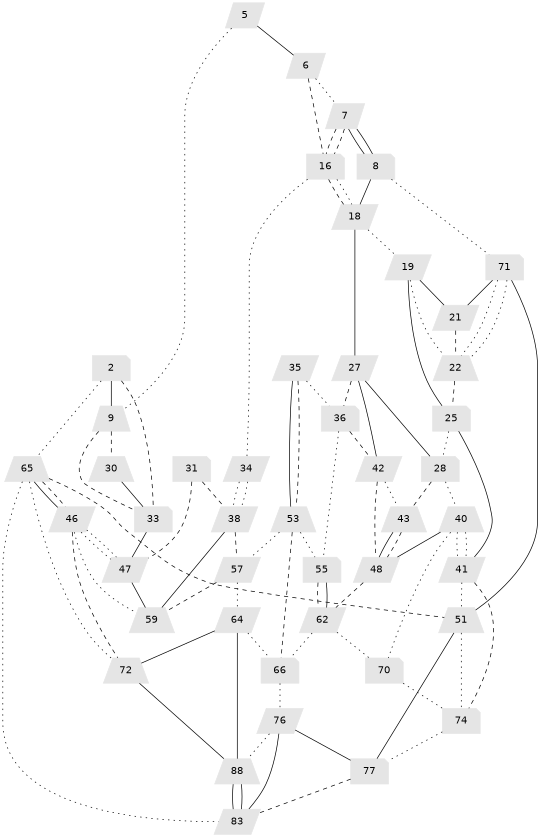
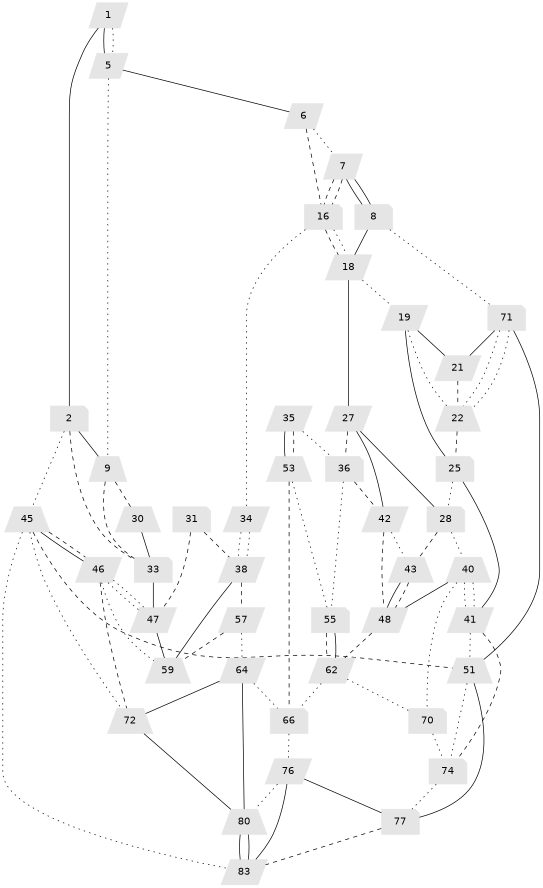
node "1": added
node "65": label "65" -> "45"
edge "53" -- "57": removed
node "88": label "88" -> "80"
